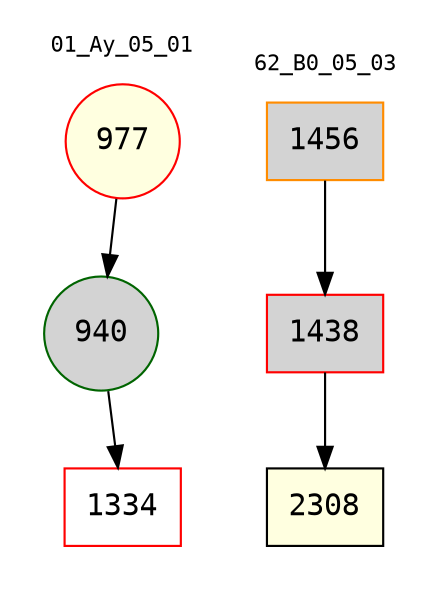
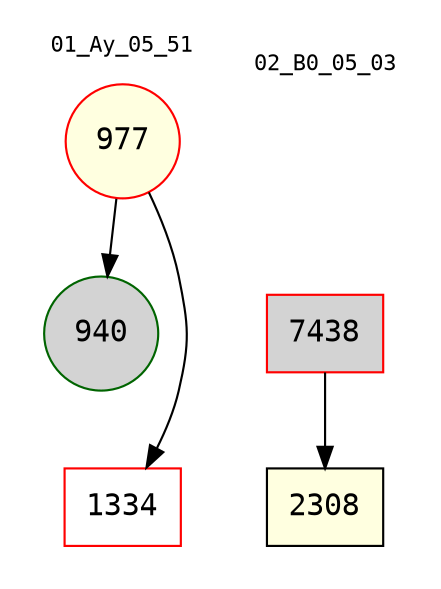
cluster "01_Ay_05_01": label "01_Ay_05_01" -> "01_Ay_05_51"
cluster "62_B0_05_03": label "62_B0_05_03" -> "02_B0_05_03"
node "1456": removed
node "1438": label "1438" -> "7438"
edge "940" -> "1334": now "977" -> "1334"
